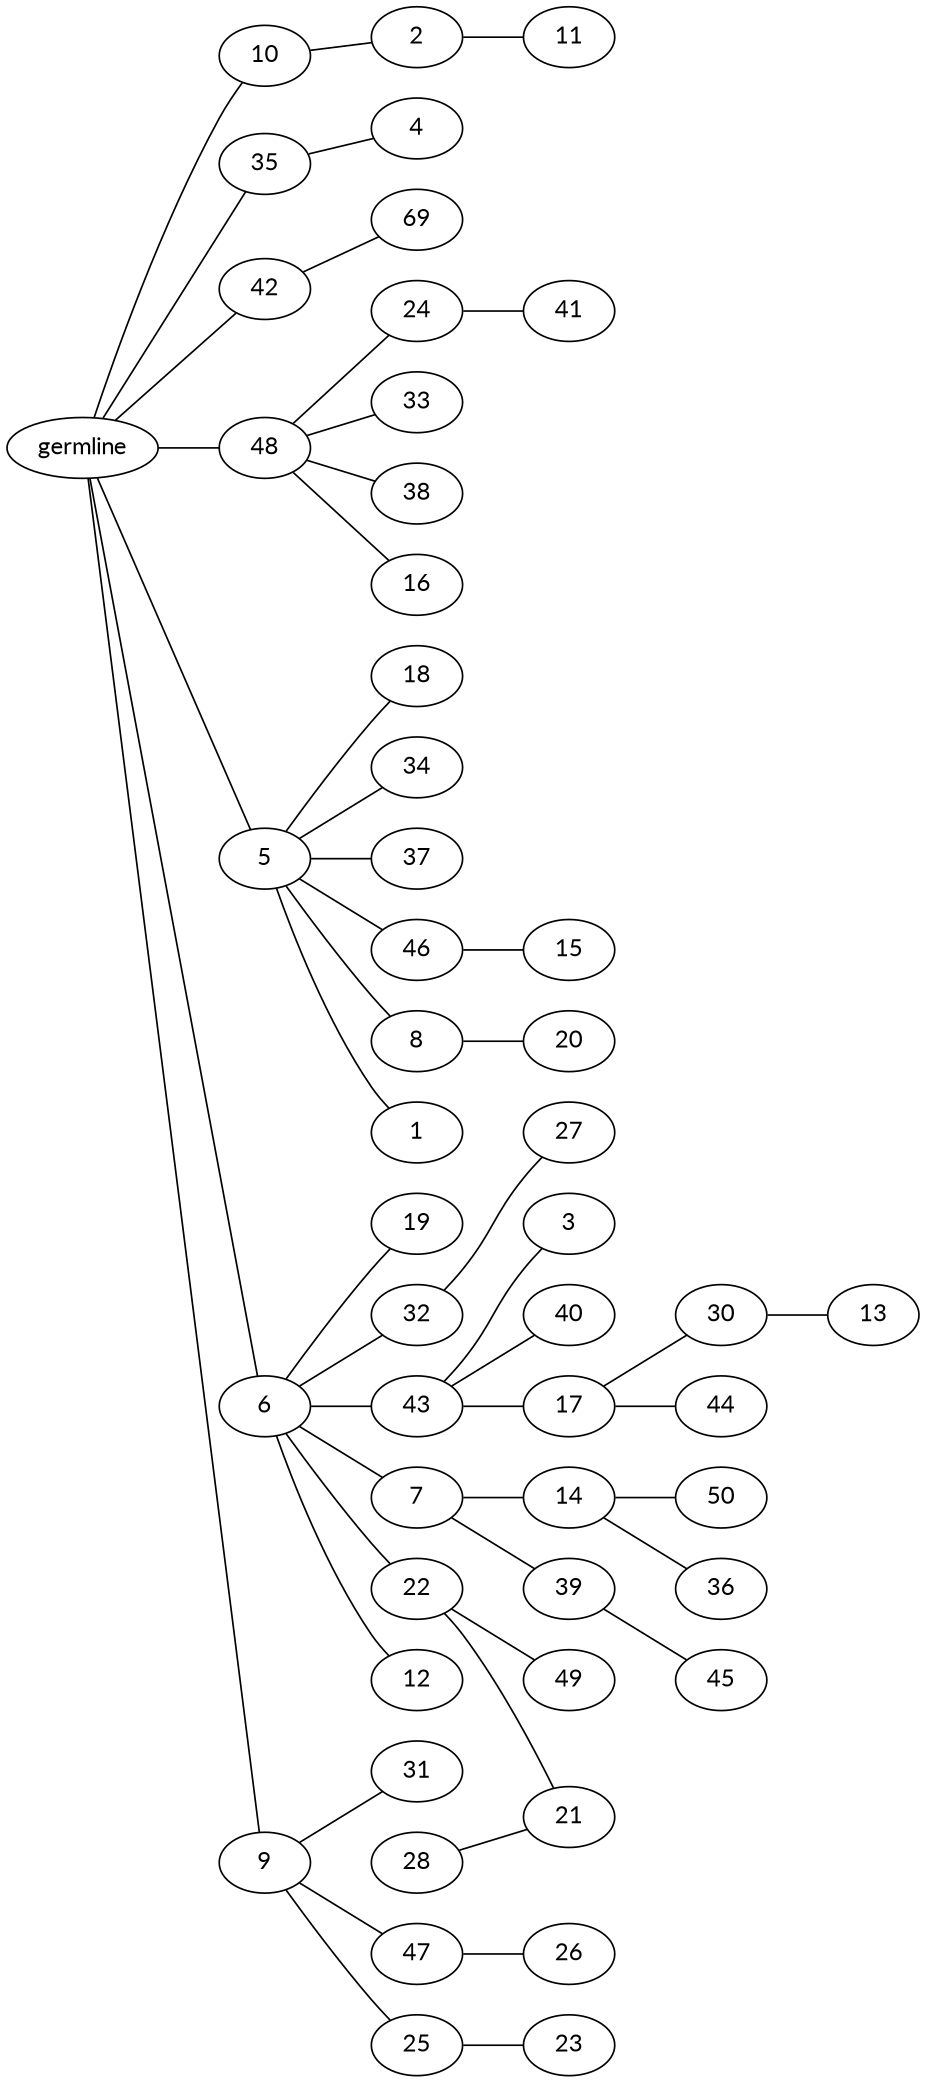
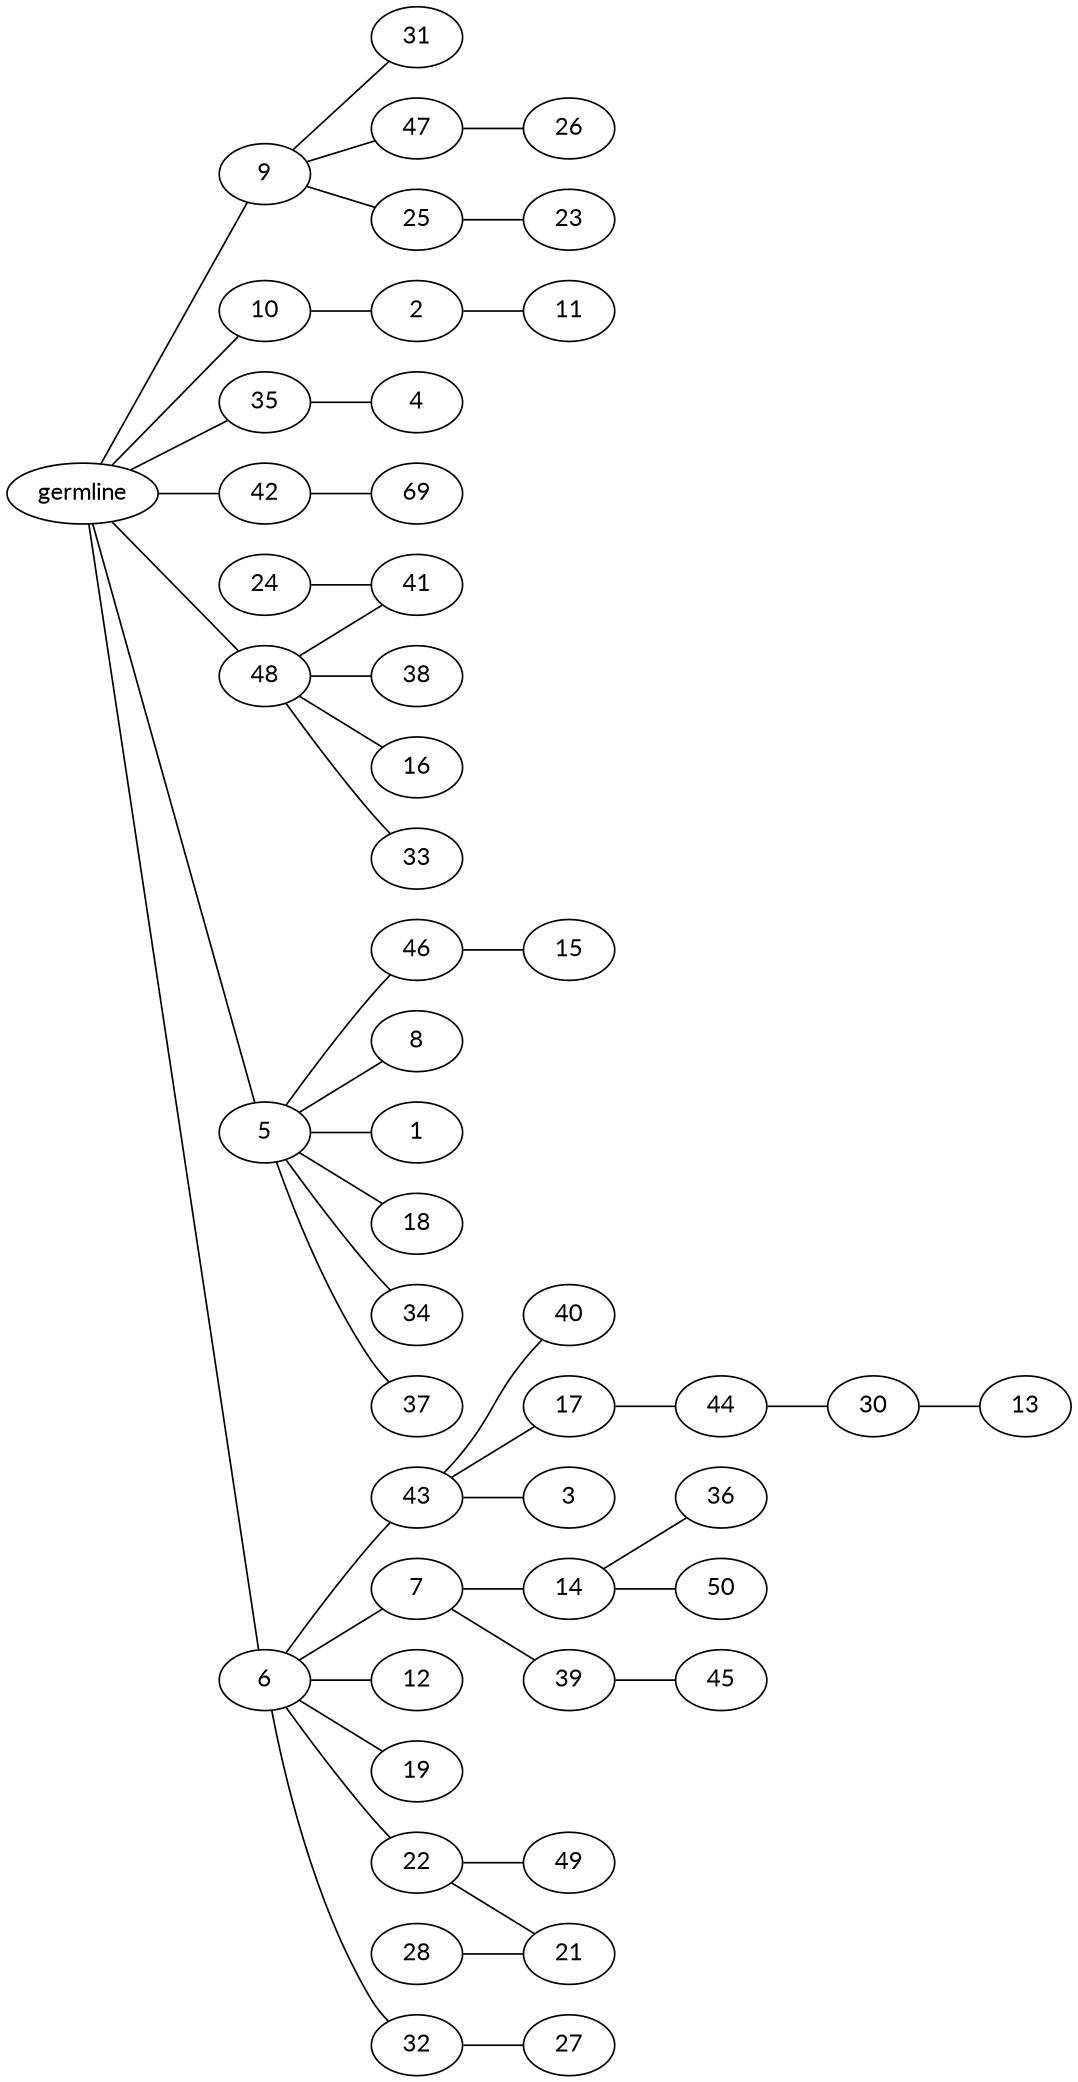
edge "24" -- "48": now "41" -- "48"
node "20": removed
edge "30" -- "17": now "30" -- "44"
